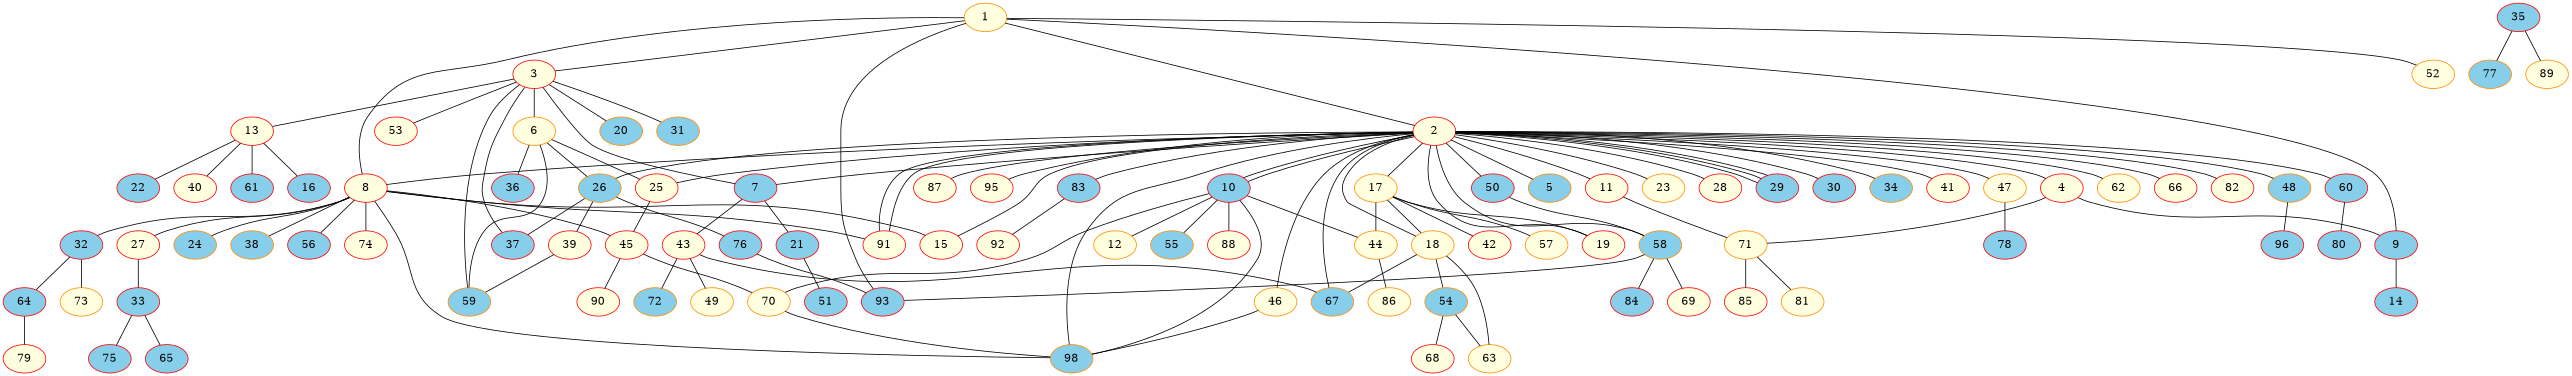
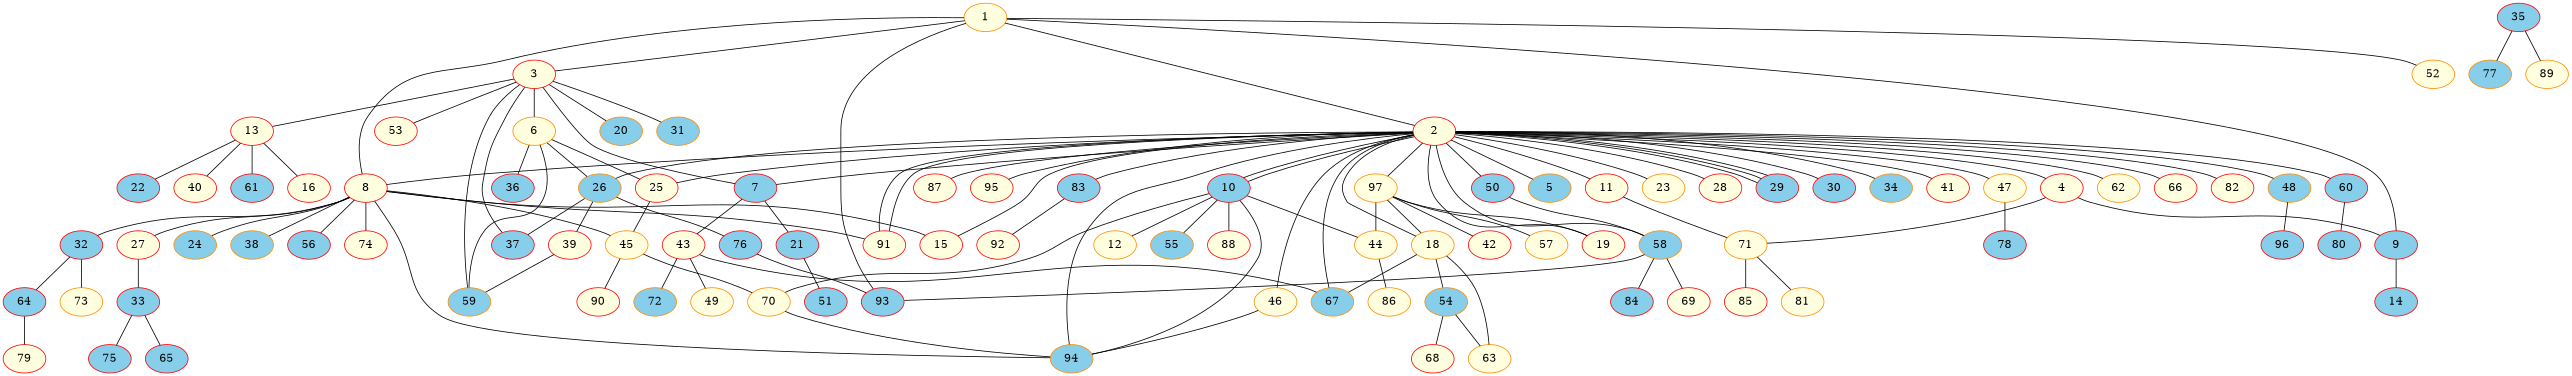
node "16": fillcolor skyblue -> lightyellow
node "17": label "17" -> "97"
node "45": color red -> darkorange
node "98": label "98" -> "94"
